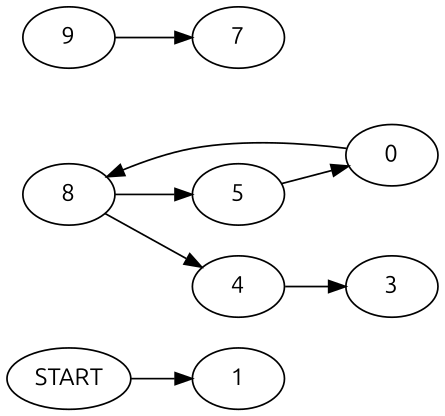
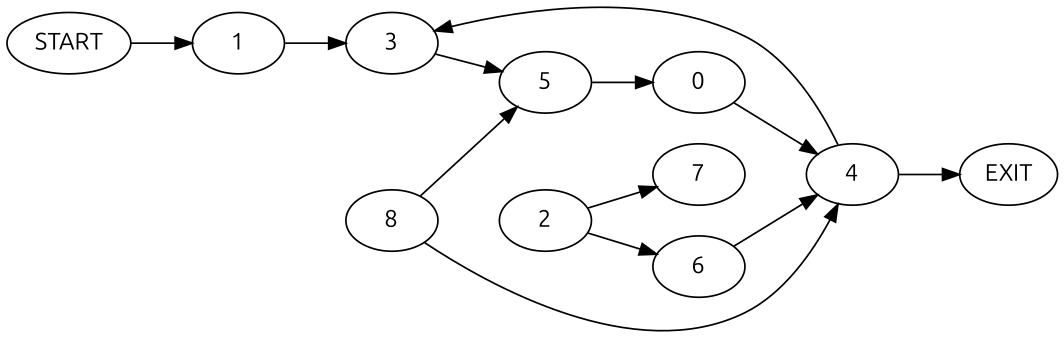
node "9": label "9" -> "2"
edge "1" -> "3": added
edge "3" -> "5": added
edge "0" -> "8": now "0" -> "4"
node "EXIT": added
node "6": added
